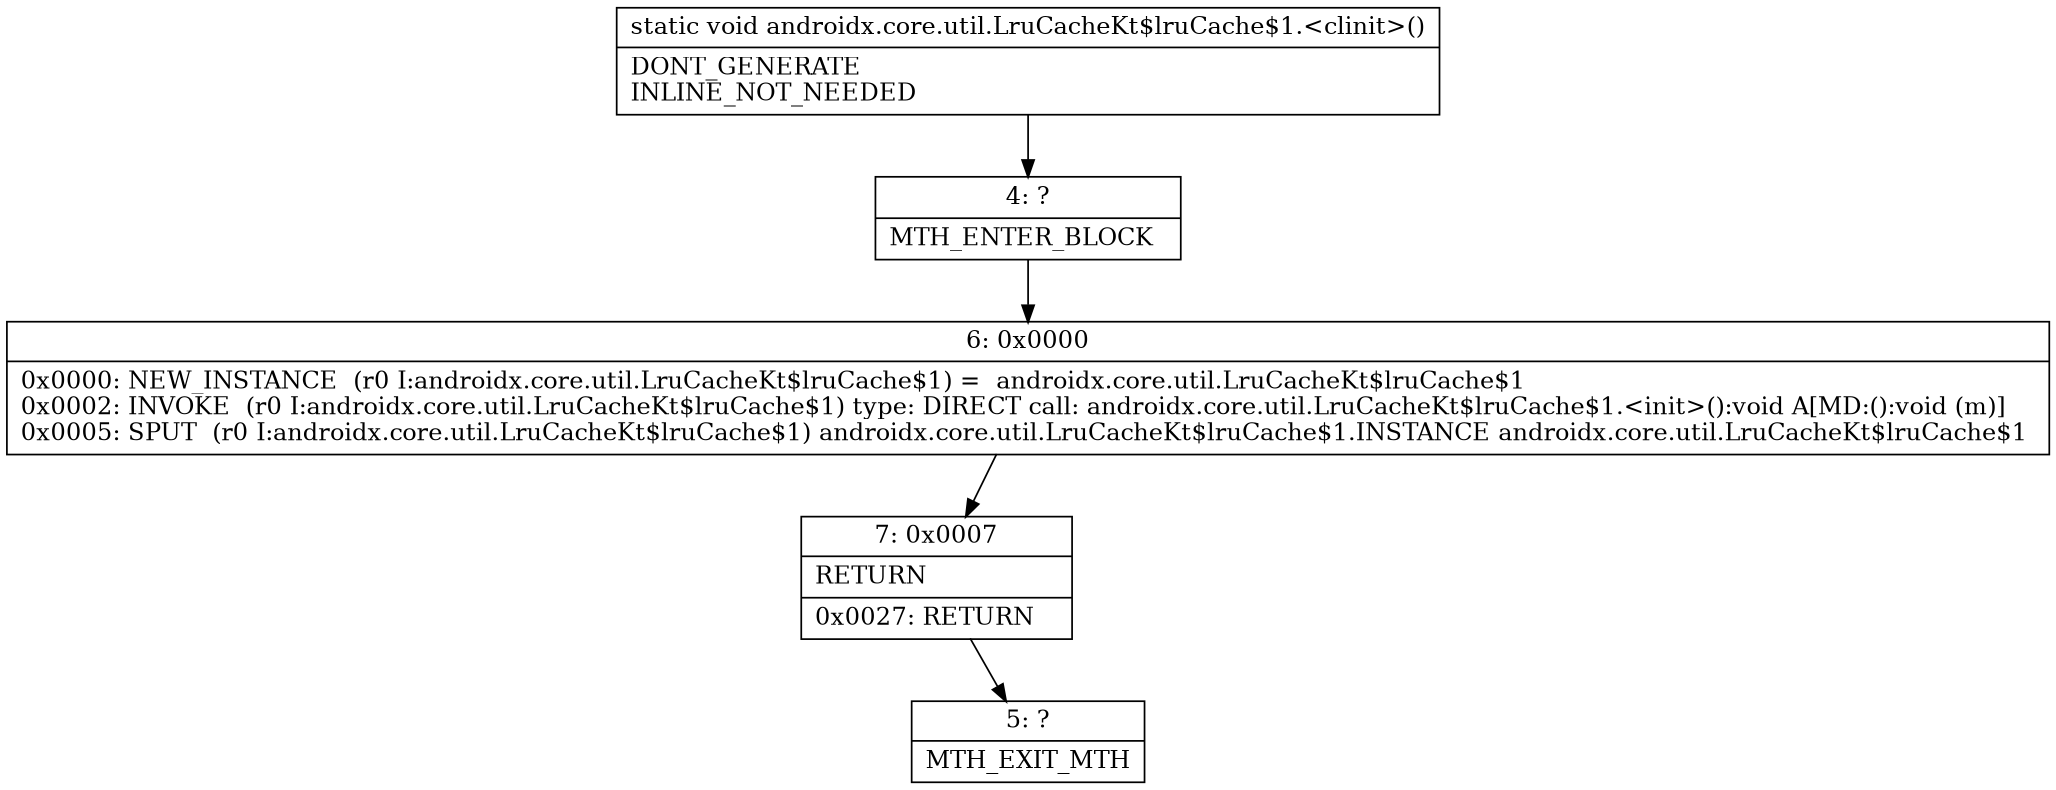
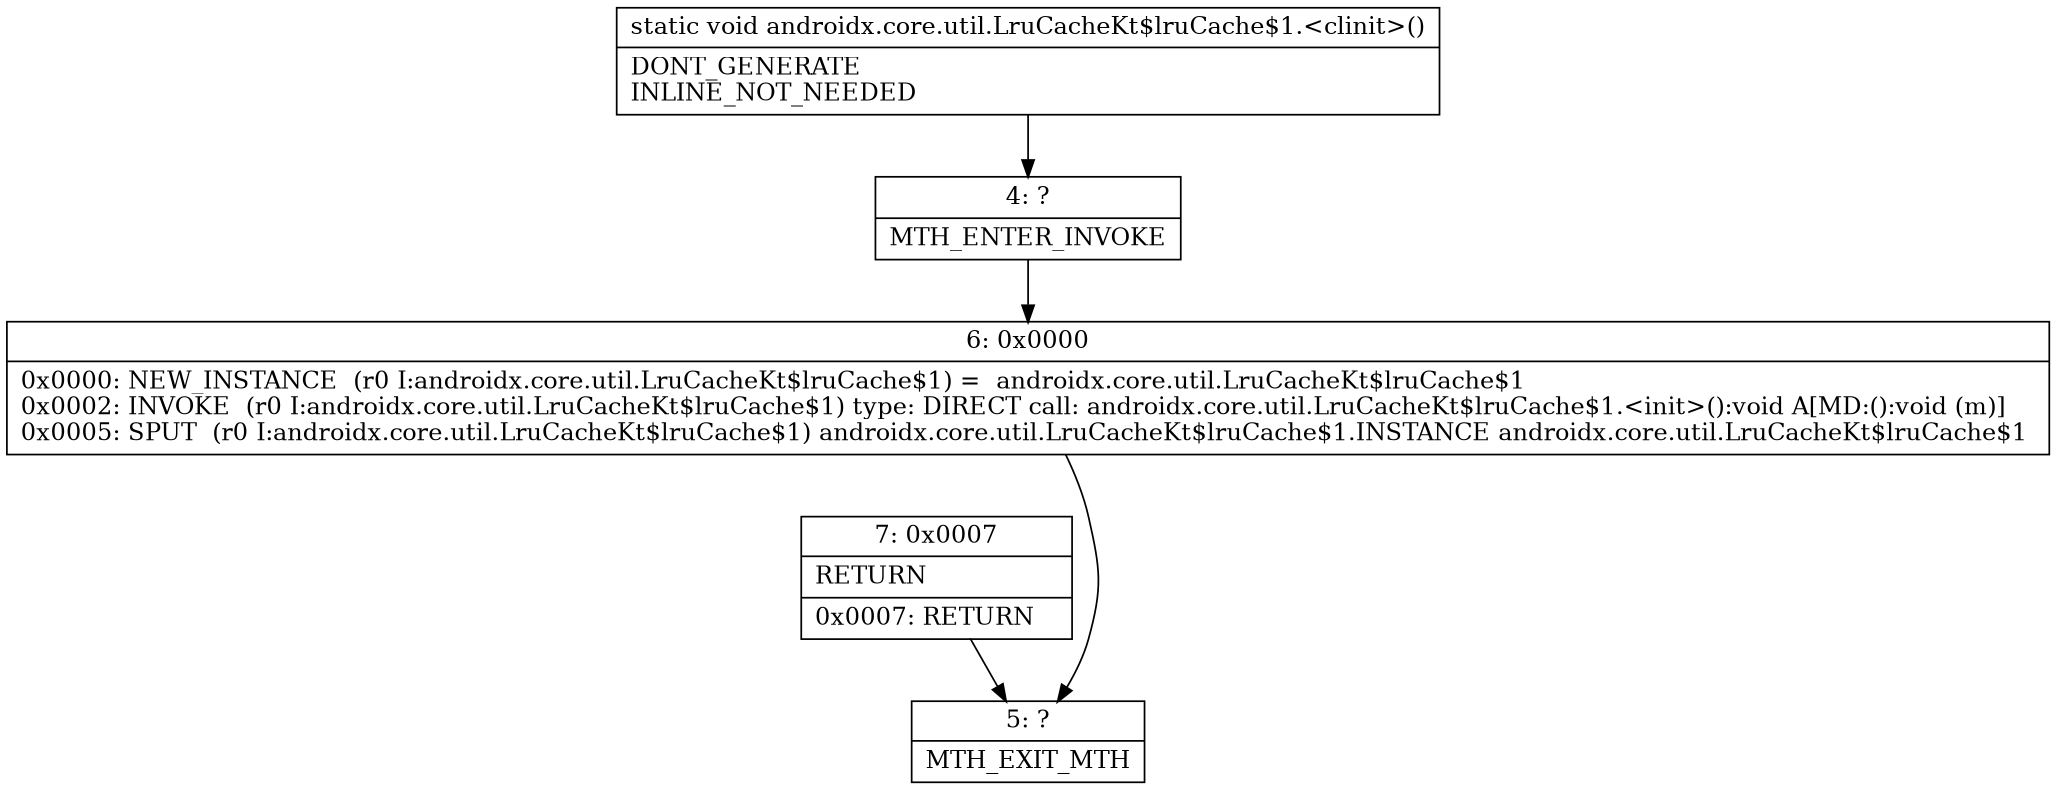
node "4: ?": text "MTH_ENTER_BLOCK" -> "MTH_ENTER_INVOKE"
edge "6: 0x0000" -> "7: 0x0007": now "6: 0x0000" -> "5: ?"
node "7: 0x0007": text "0x0027: RETURN" -> "0x0007: RETURN"
